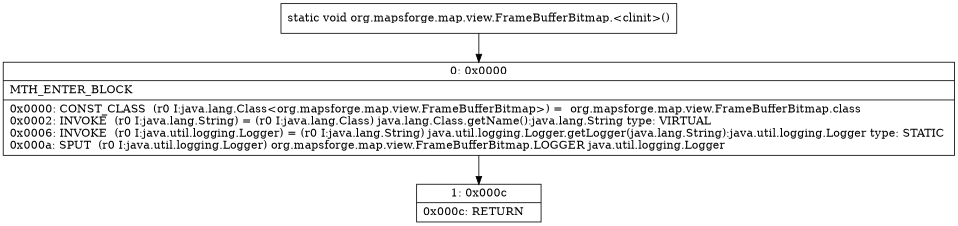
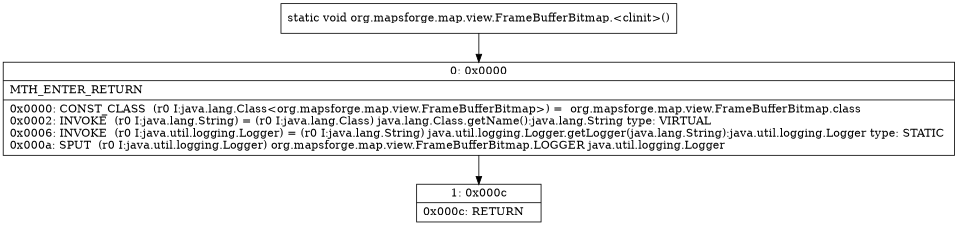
node "0: 0x0000": text "MTH_ENTER_BLOCK" -> "MTH_ENTER_RETURN"
